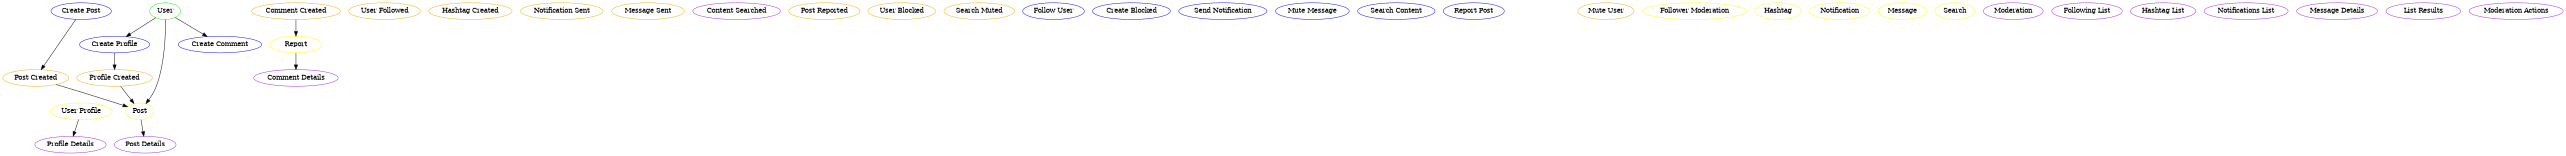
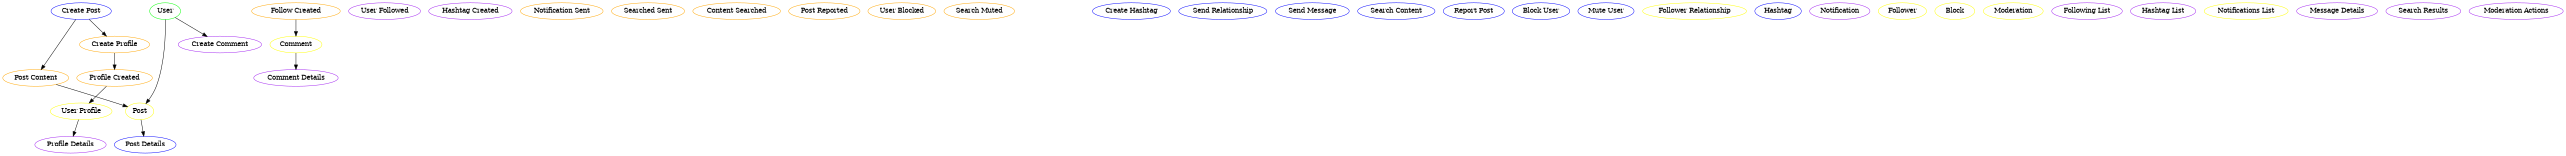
node "Comment Created": label "Comment Created" -> "Follow Created"
node "User Followed": color orange -> purple
node "Hashtag Created": color orange -> purple
node "Message Sent": label "Message Sent" -> "Searched Sent"
node "Content Searched": color purple -> orange
node "Follow User": removed
node "Create Blocked": label "Create Blocked" -> "Create Hashtag"
node "Send Notification": label "Send Notification" -> "Send Relationship"
node "Mute Message": label "Mute Message" -> "Send Message"
node "Block User": added
node "Mute User": color orange -> blue
node "Follower Moderation": label "Follower Moderation" -> "Follower Relationship"
node "Hashtag": color yellow -> blue
node "Notification": color yellow -> purple
node "Message": label "Message" -> "Follower"
node "Search": label "Search" -> "Block"
node "Moderation": color purple -> yellow
node "Notifications List": color purple -> yellow
node "List Results": label "List Results" -> "Search Results"
edge "User" -> "Create Profile": now "Create Post" -> "Create Profile"
node "Create Profile": color blue -> orange
node "Create Comment": color blue -> purple
node "Report": label "Report" -> "Comment"
node "Post Created": label "Post Created" -> "Post Content"
edge "Profile Created" -> "Post": now "Profile Created" -> "User Profile"
node "Post Details": color purple -> blue
